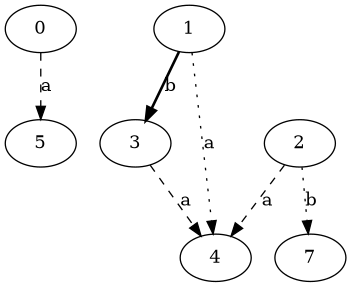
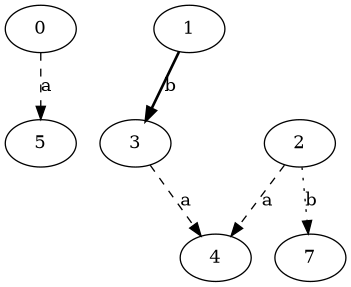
edge "1" -> "4": removed, label "a"
